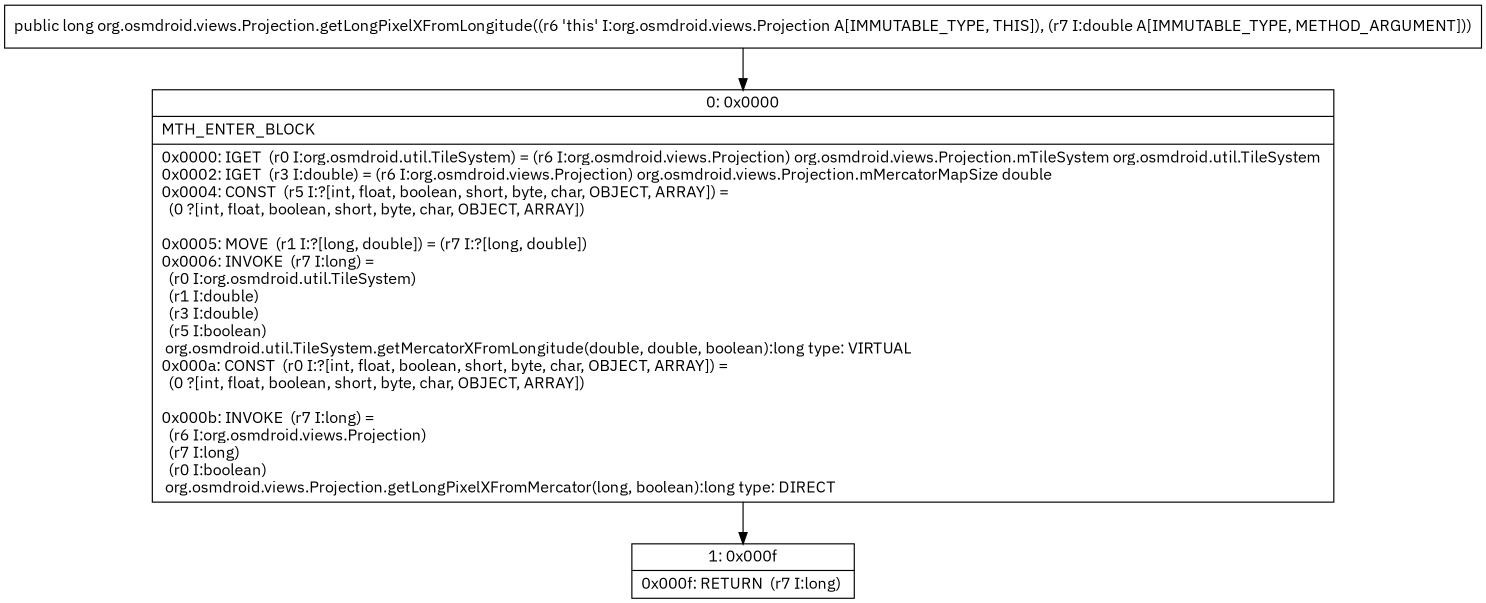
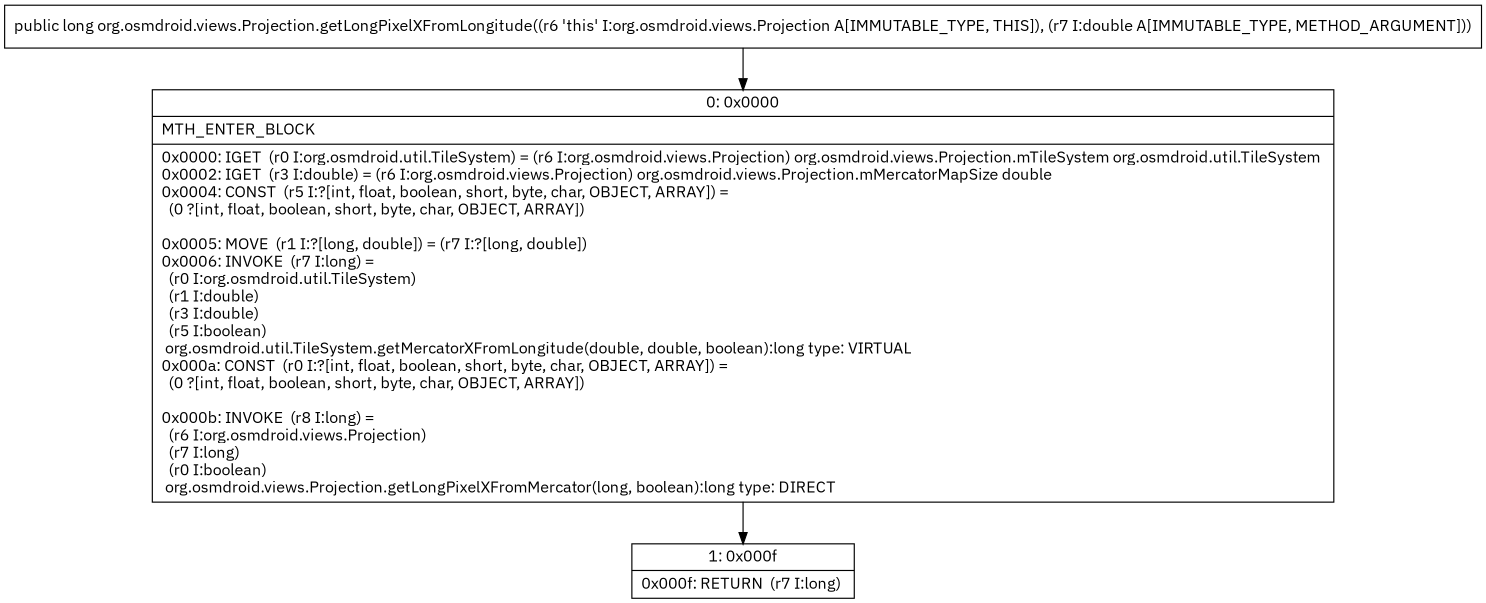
node "0: 0x0000": text "0x000b: INVOKE  (r7 I:long) =" -> "0x000b: INVOKE  (r8 I:long) ="
